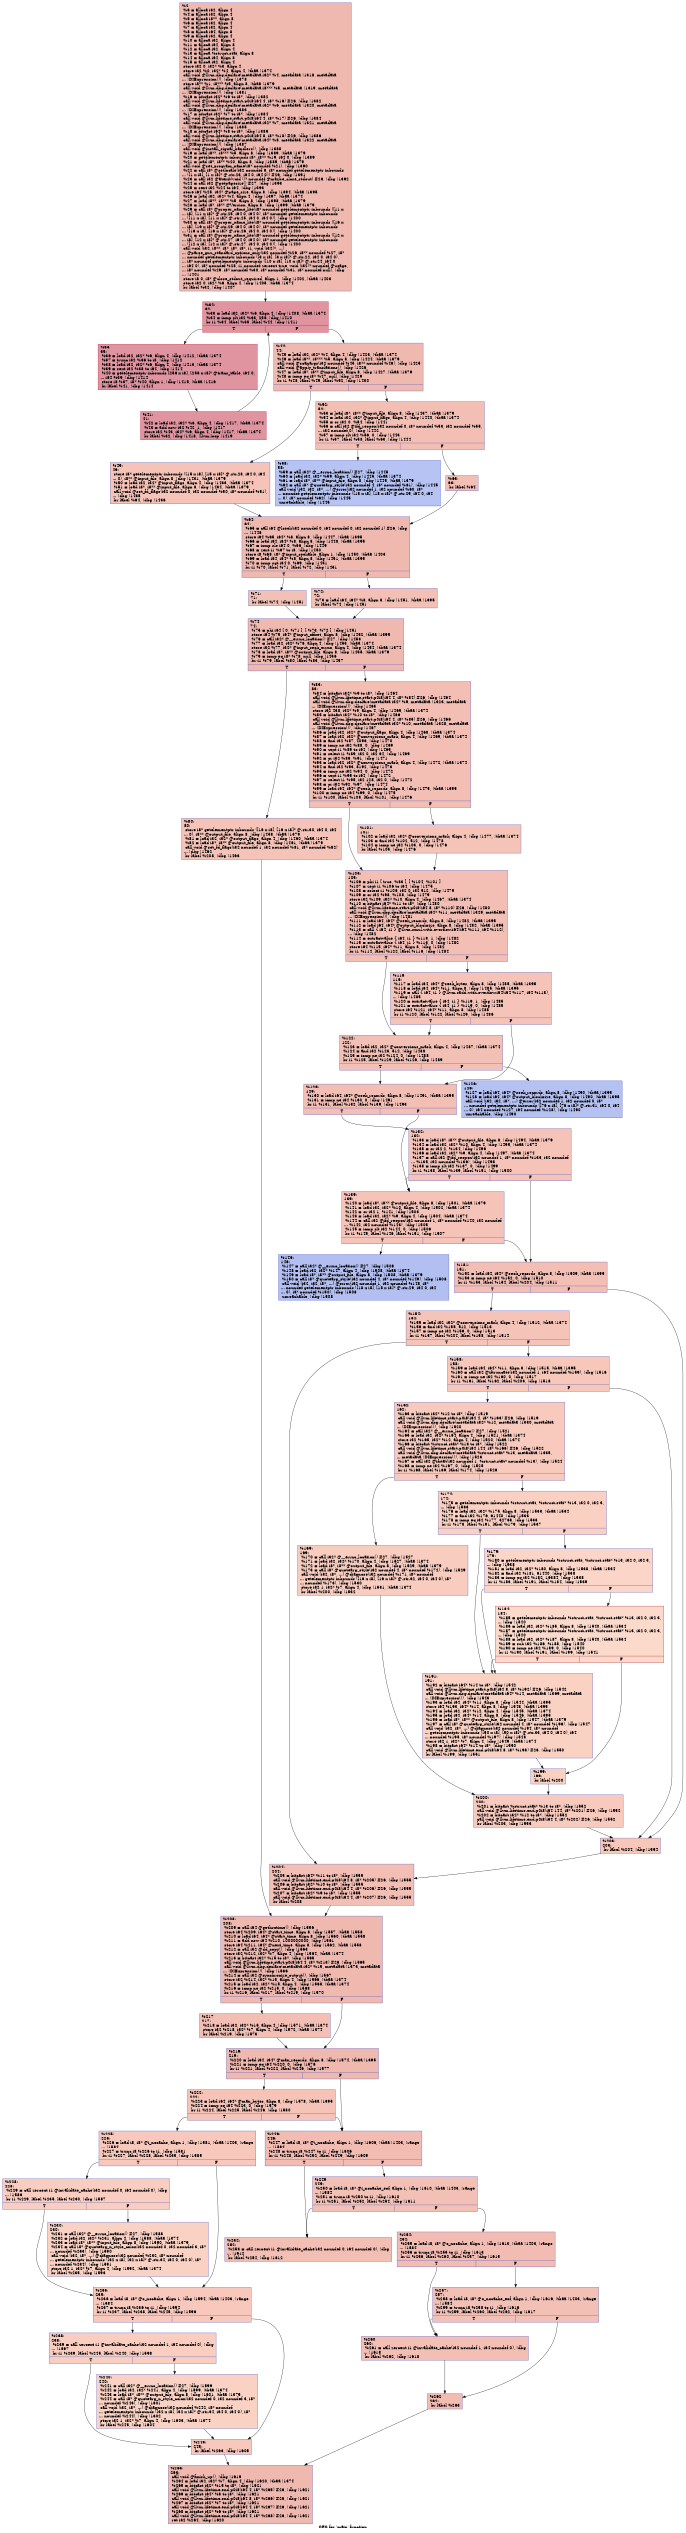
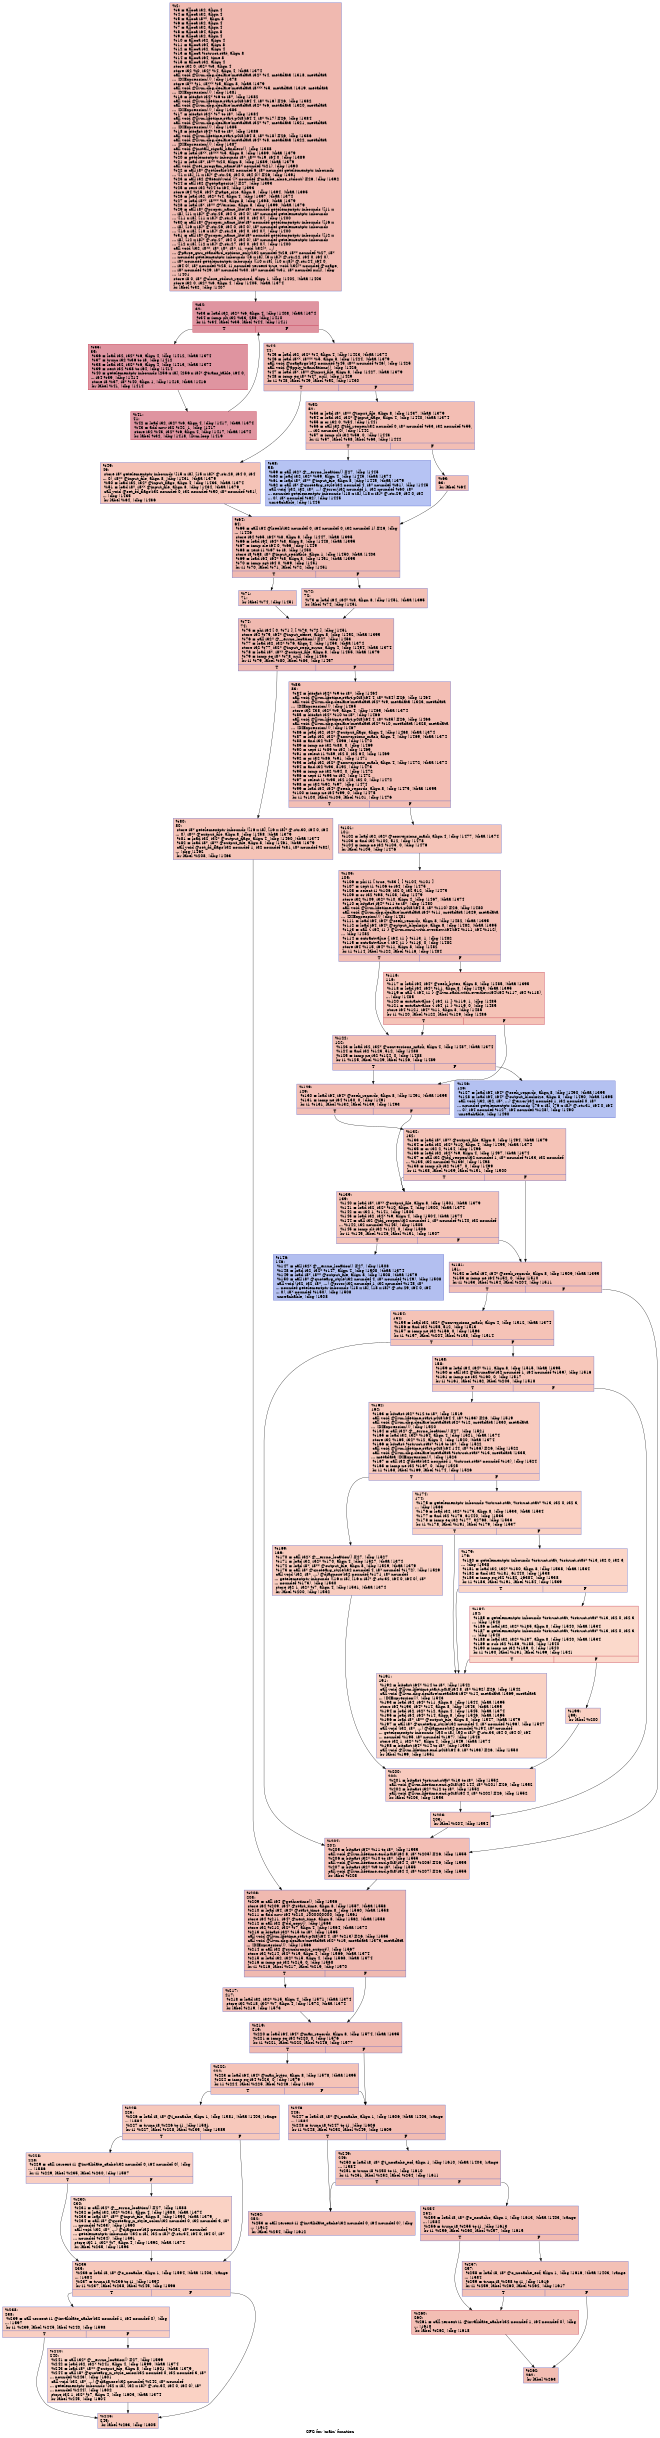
node "%2:": text "%14 = alloca i64, align 8" -> "%14 = alloca i64, time 8"
edge "%83:" -> "%105:": removed
node "%116:": color #3d50c3ff -> #b70d28ff
node "%154:": text "%157 = icmp ne i32 %156, 0, !dbg !1513" -> "%157 = icmp ne i32 %156, 0, !dbg !1593"
edge "%151:" -> "%203:": now "%151:" -> "%204:"
edge "%191:" -> "%199:": removed
node "%260:": color #3d50c3ff -> #b70d28ff
node "%263:": removed
